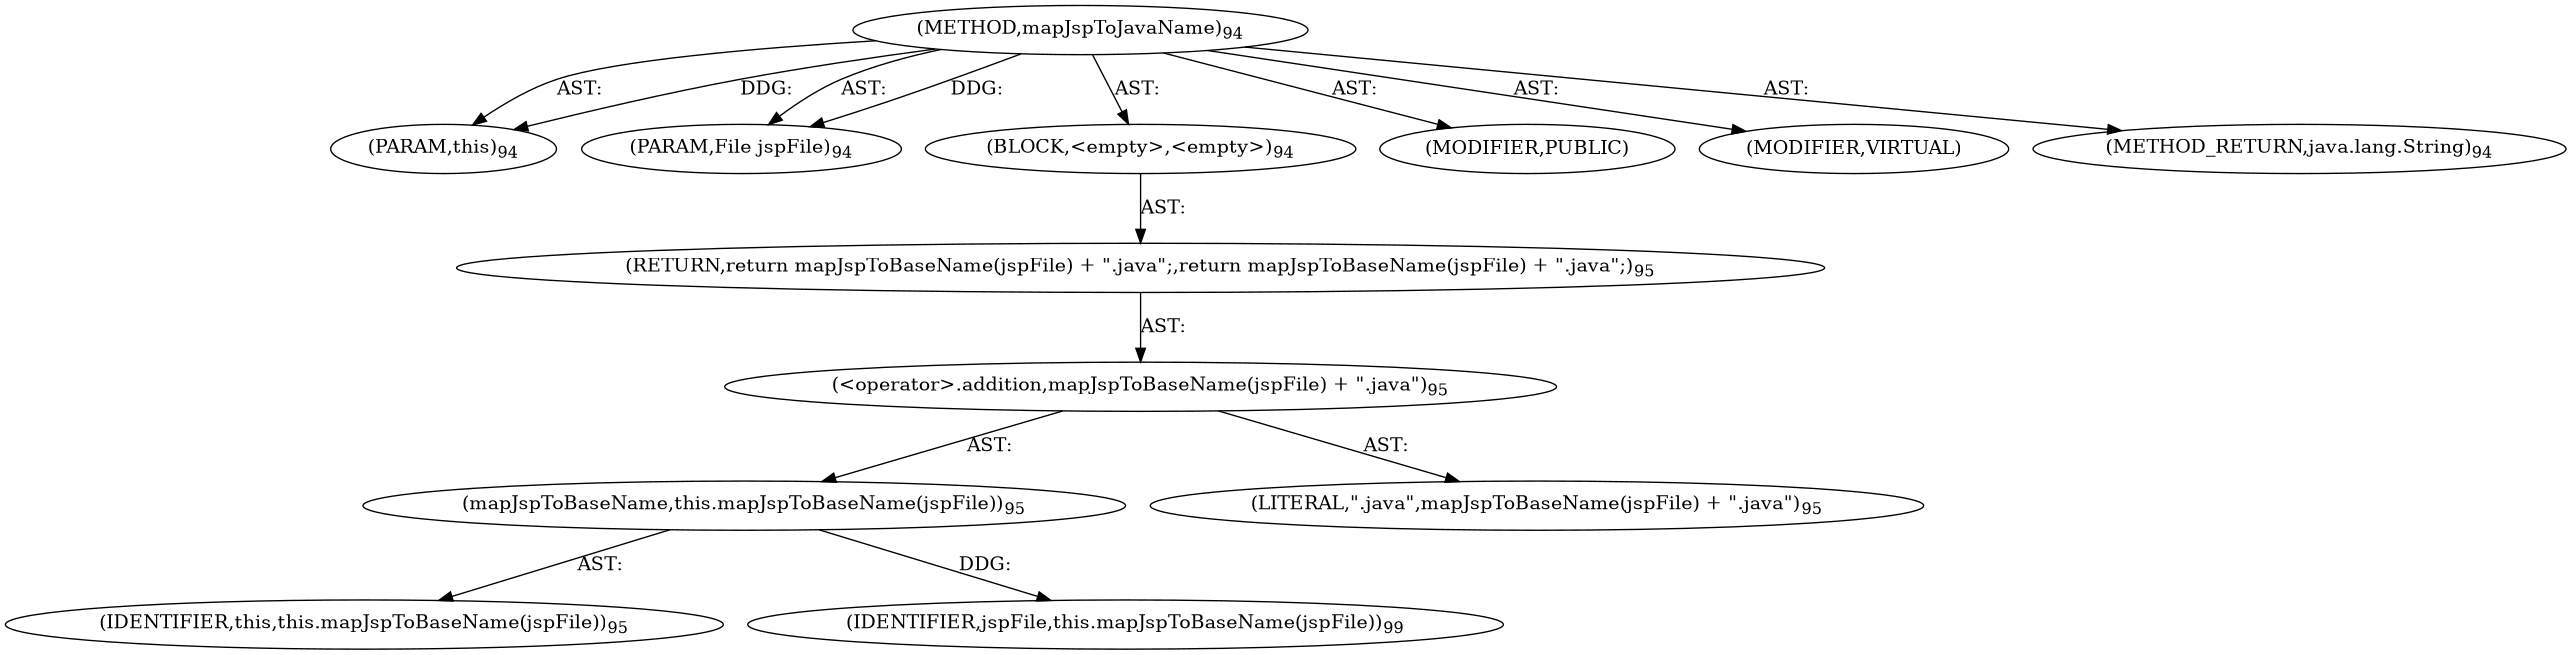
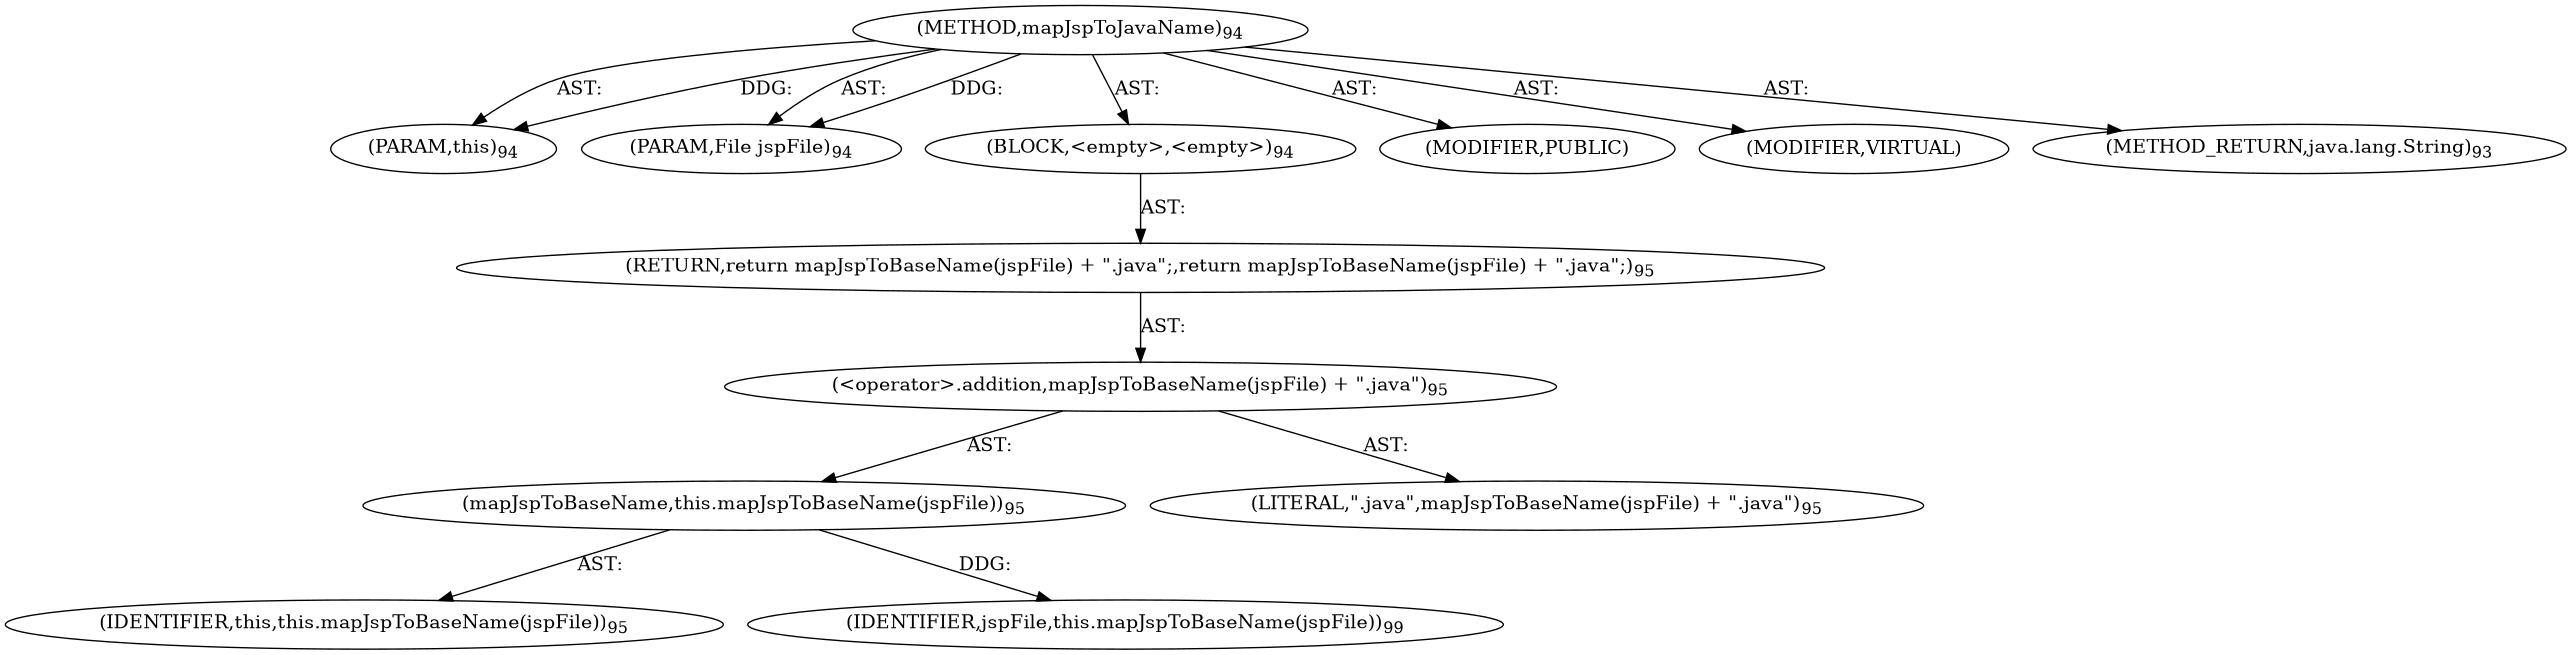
node "(METHOD_RETURN,java.lang.String)": text "94" -> "93"
